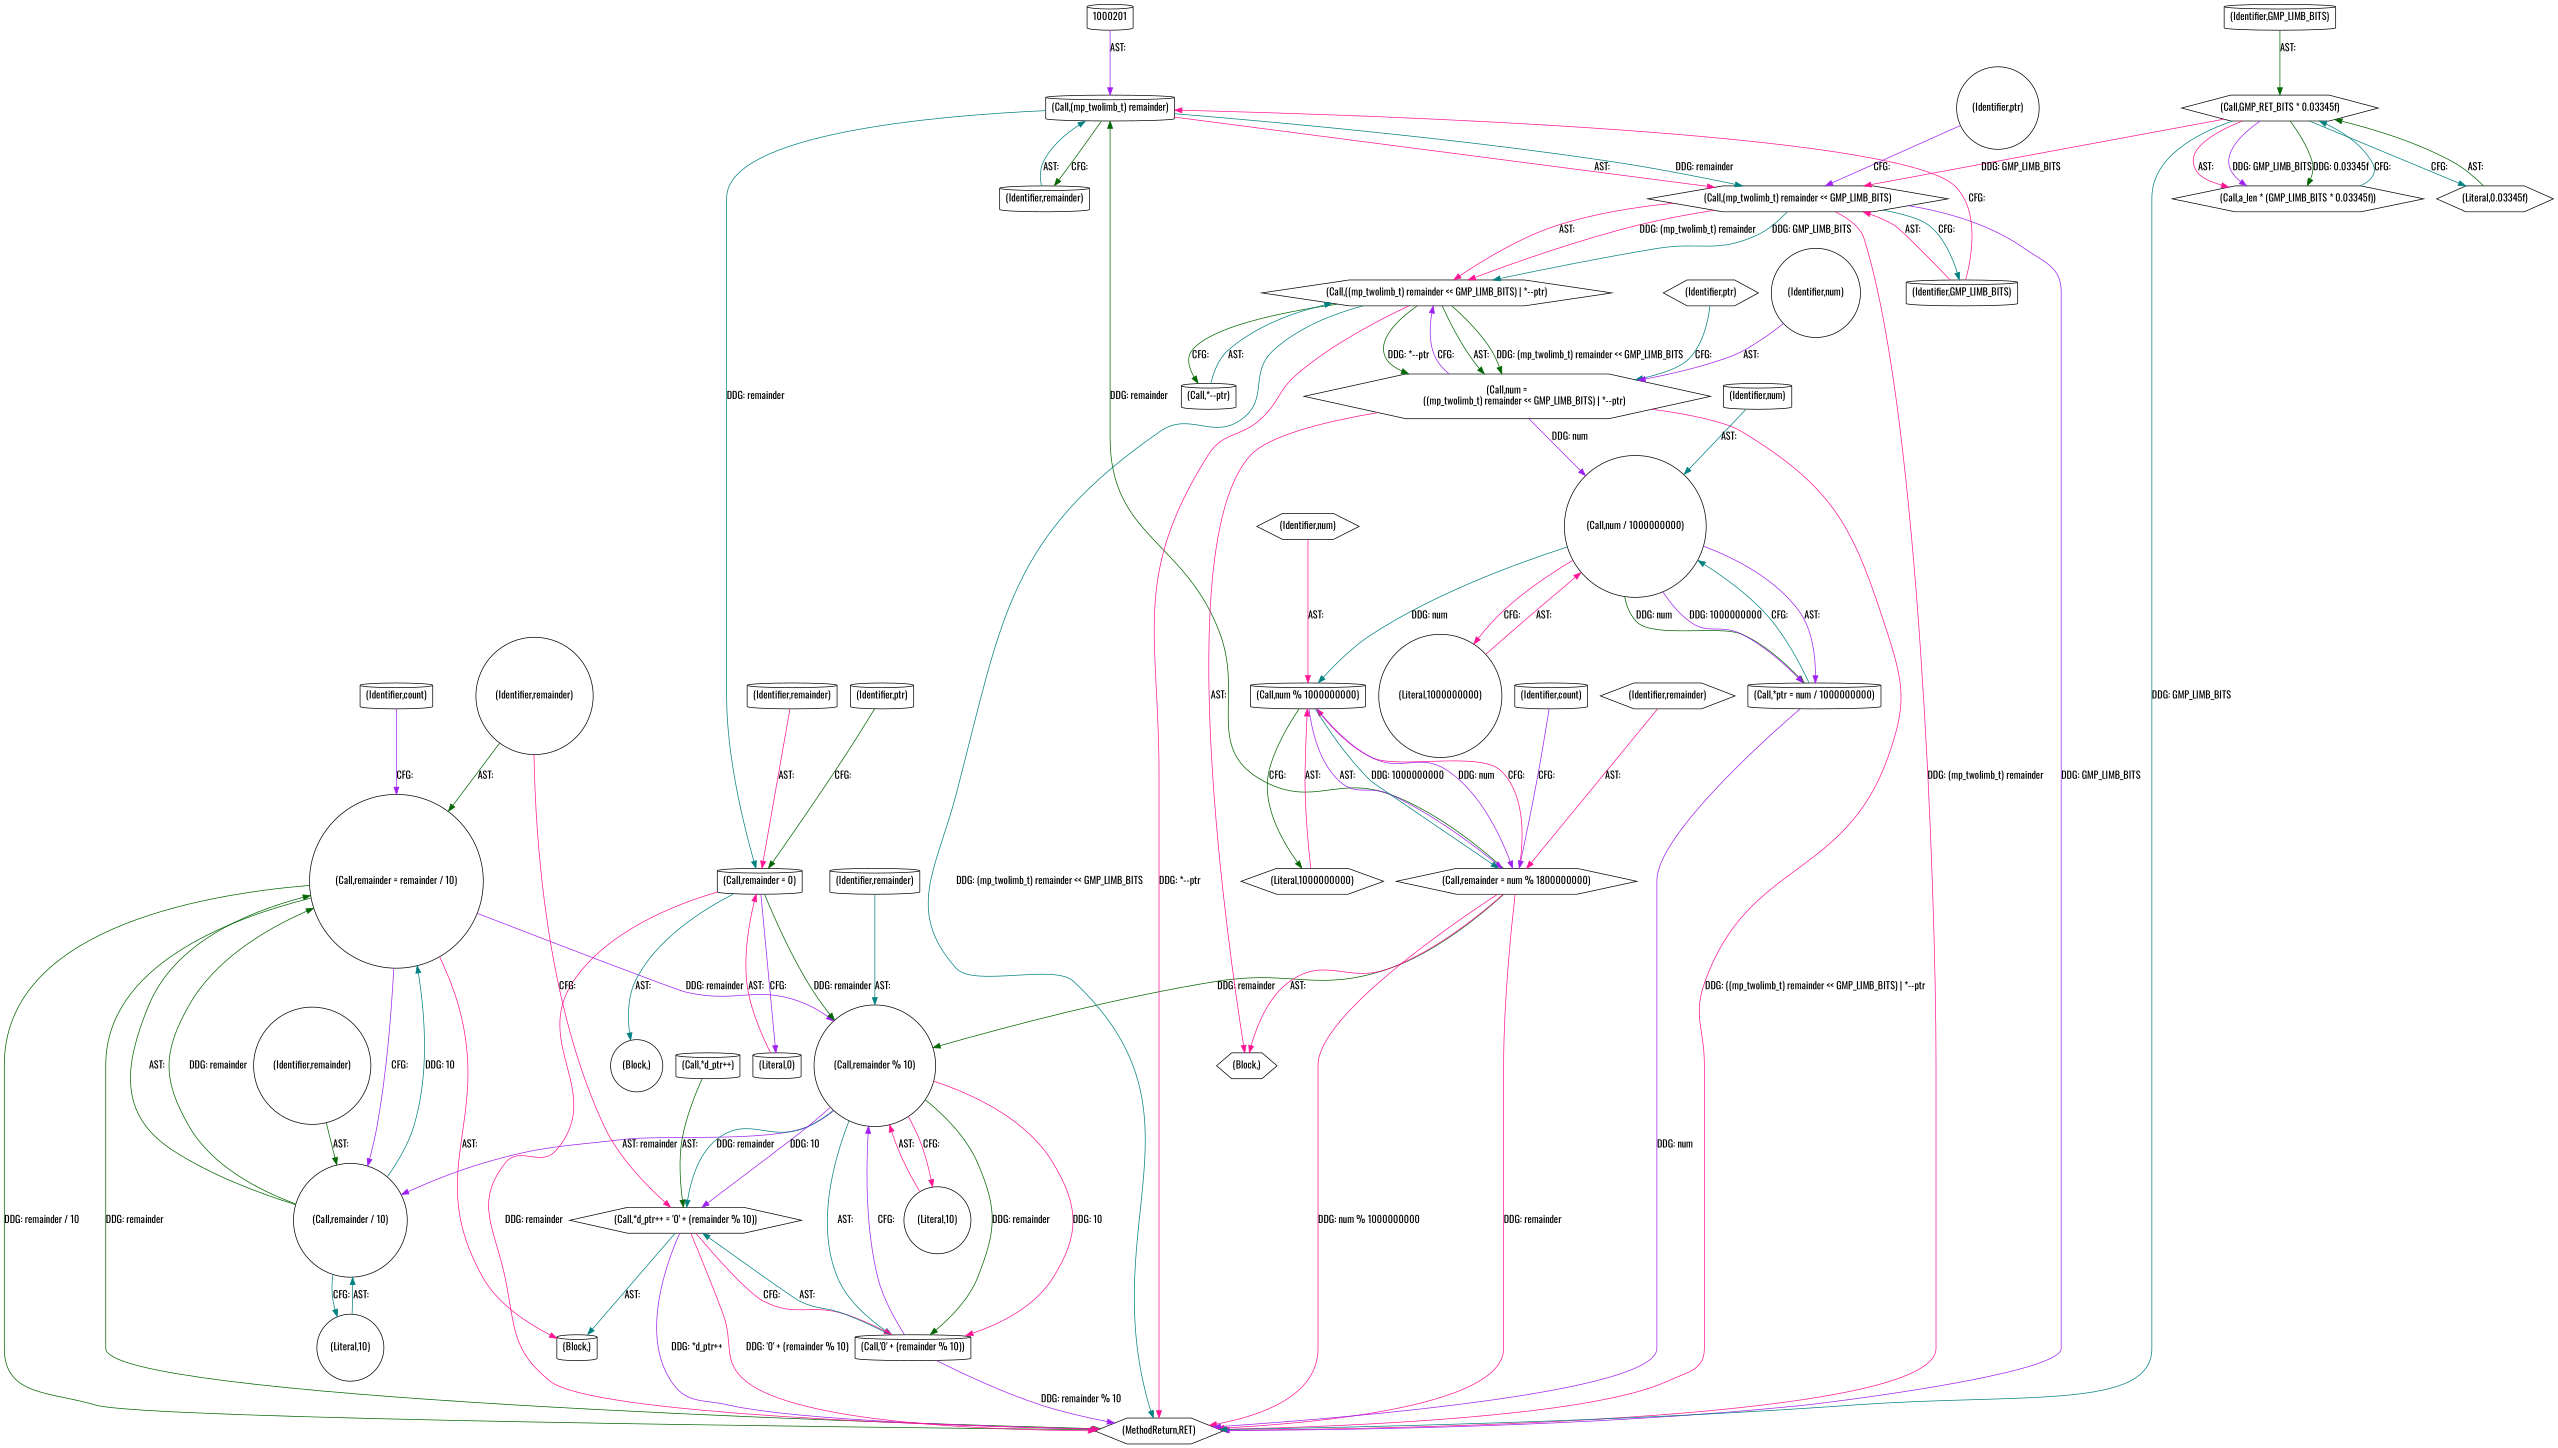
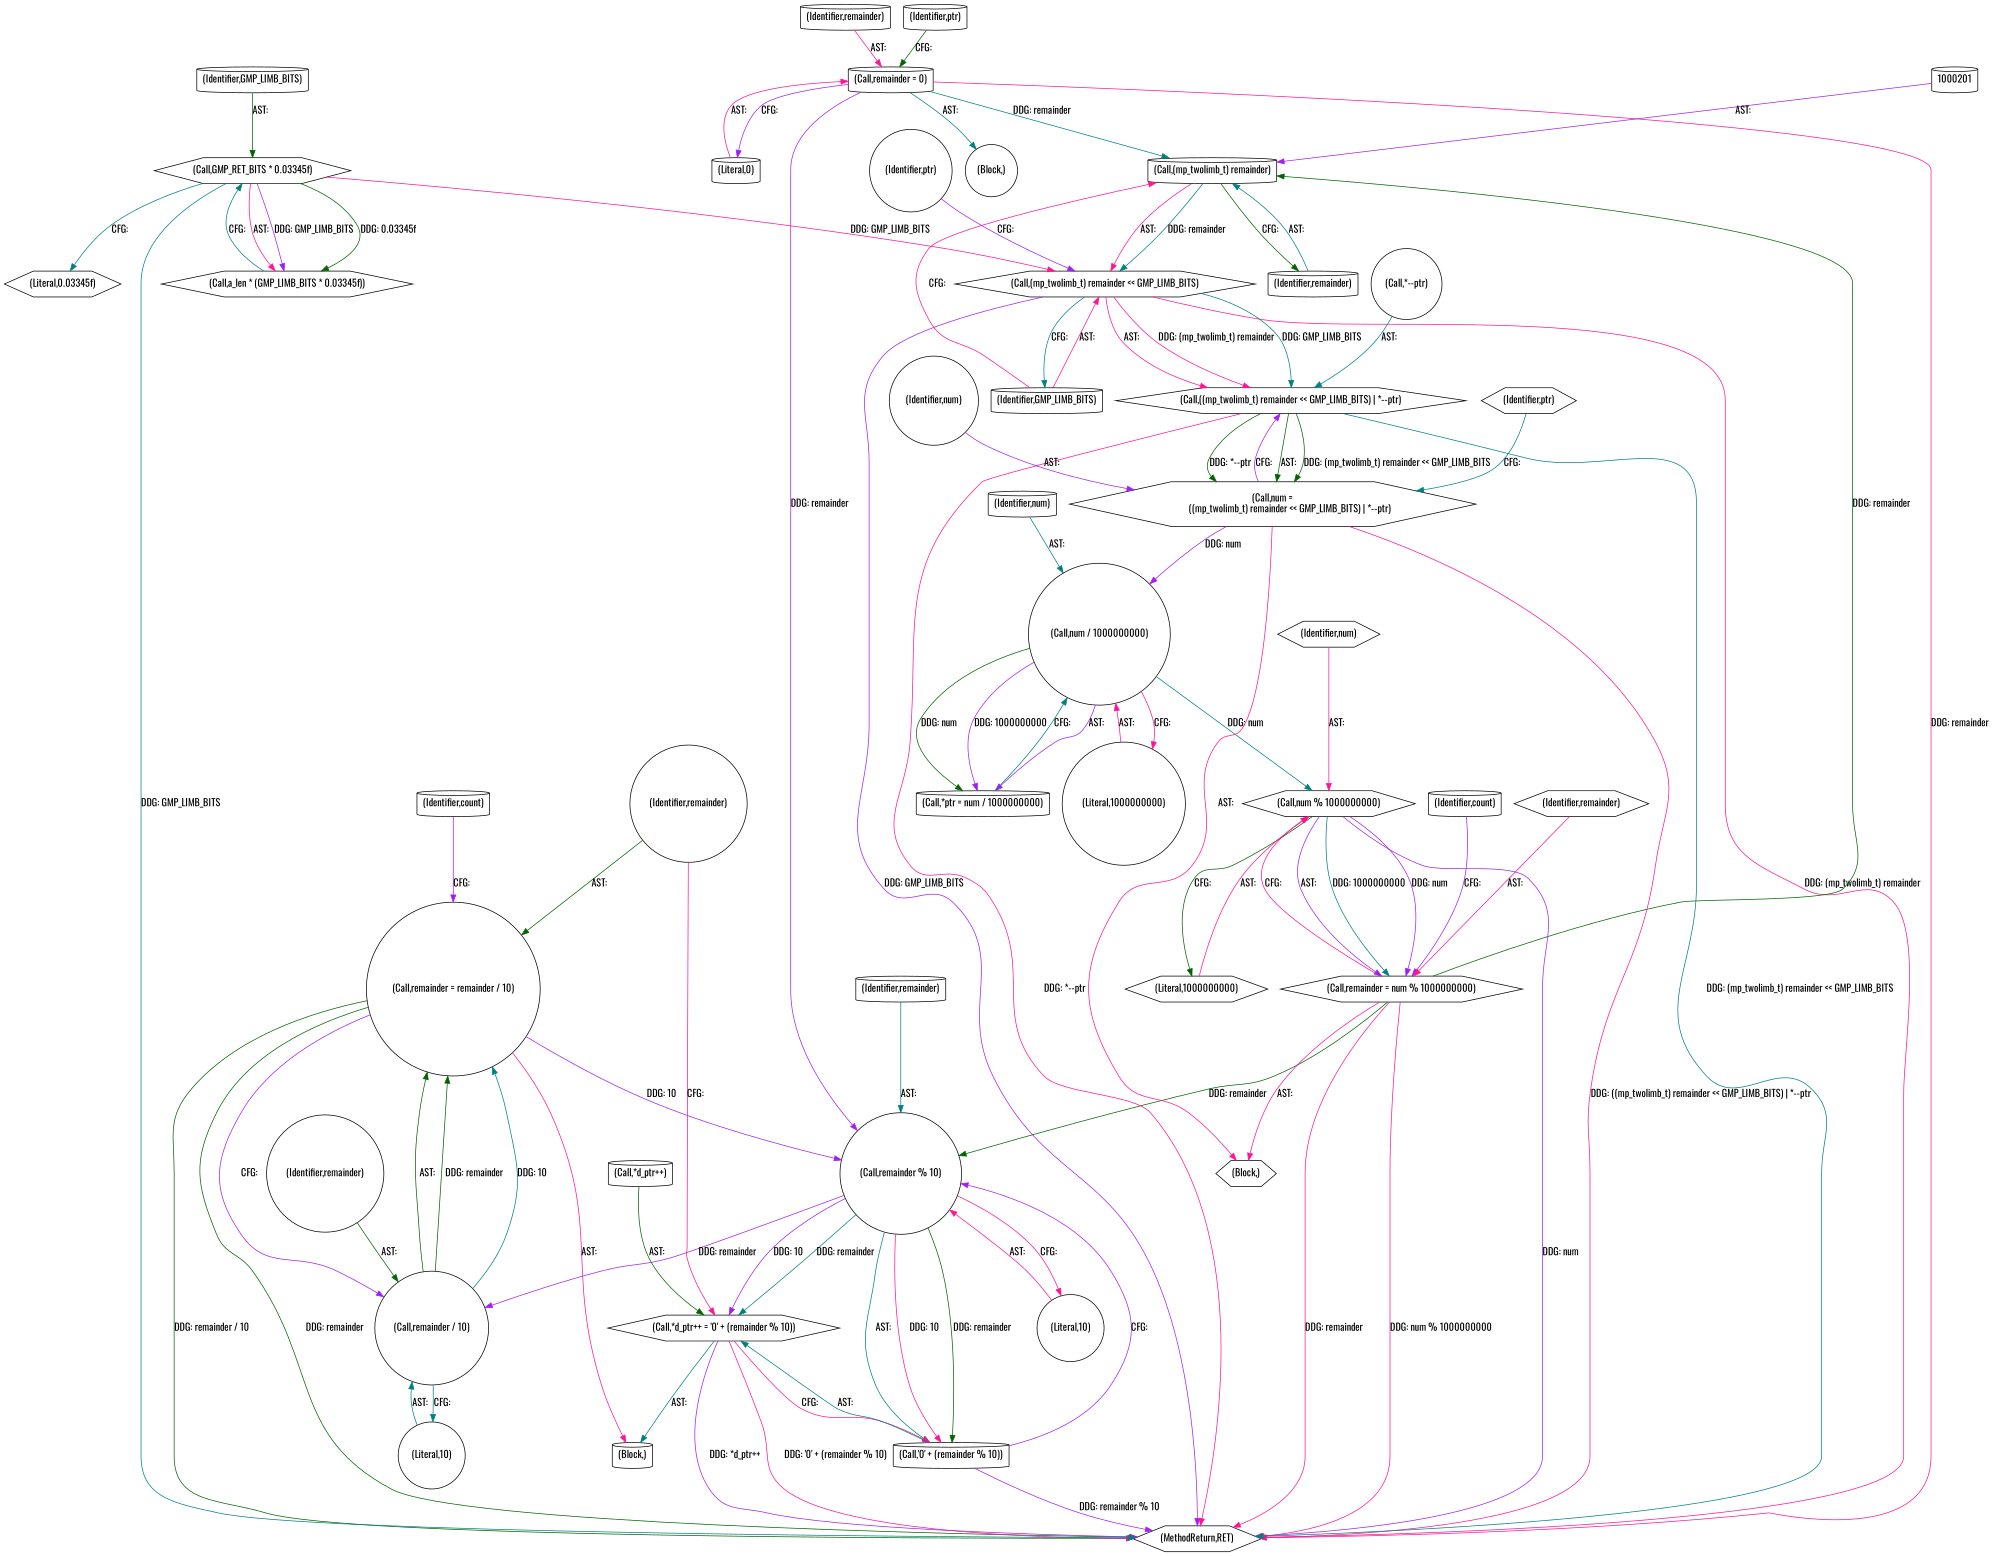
edge "(Literal,0.03345f)" -> "(Call,GMP_RET_BITS * 0.03345f)": removed, label "AST:"
edge "(Call,((mp_twolimb_t) remainder << GMP_LIMB_BITS) | *--ptr)" -> "(Call,*--ptr)": removed, label "CFG:"
edge "(Call,(mp_twolimb_t) remainder)" -> "(Call,remainder = 0)": reversed
node "(Call,*--ptr)": shape cylinder -> circle
node "(Call,num % 1000000000)": shape cylinder -> hexagon
node "(Call,remainder = num % 1800000000)": label "(Call,remainder = num % 1800000000)" -> "(Call,remainder = num % 1000000000)"
edge "(Call,remainder = 0)" -> "(Call,remainder % 10)": color darkgreen -> purple
edge "(Call,remainder = remainder / 10)" -> "(Call,remainder % 10)": label "DDG: remainder" -> "DDG: 10"
edge "(Call,remainder % 10)" -> "(Call,remainder / 10)": label "AST: remainder" -> "DDG: remainder"
edge "(Call,*ptr = num / 1000000000)" -> "(MethodReturn,RET)": now "(Call,num % 1000000000)" -> "(MethodReturn,RET)"
